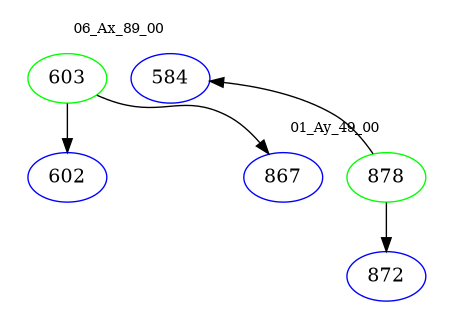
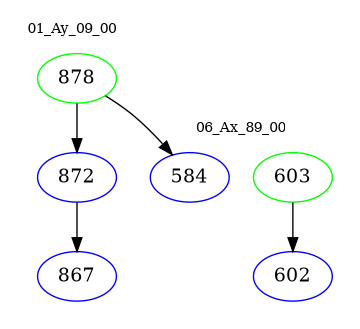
edge "603" -> "867": now "872" -> "867"
cluster "01_Ay_49_00": label "01_Ay_49_00" -> "01_Ay_09_00"
